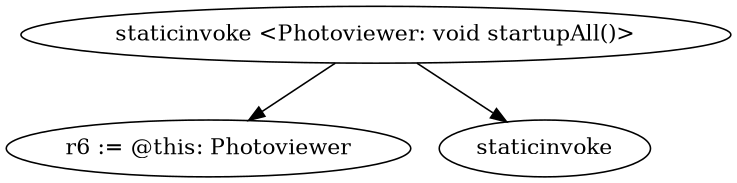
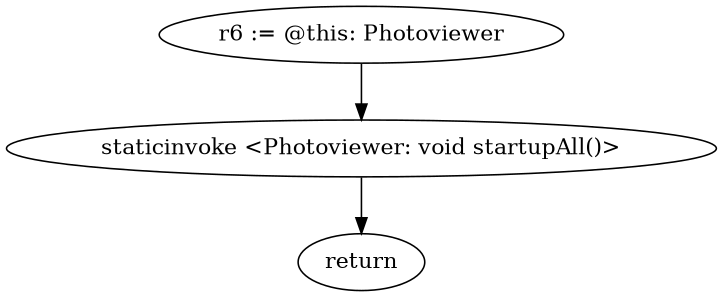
edge "staticinvoke <Photoviewer: void startupAll()>" -> "r6 := @this: Photoviewer": reversed
node "staticinvoke": label "staticinvoke" -> "return"
